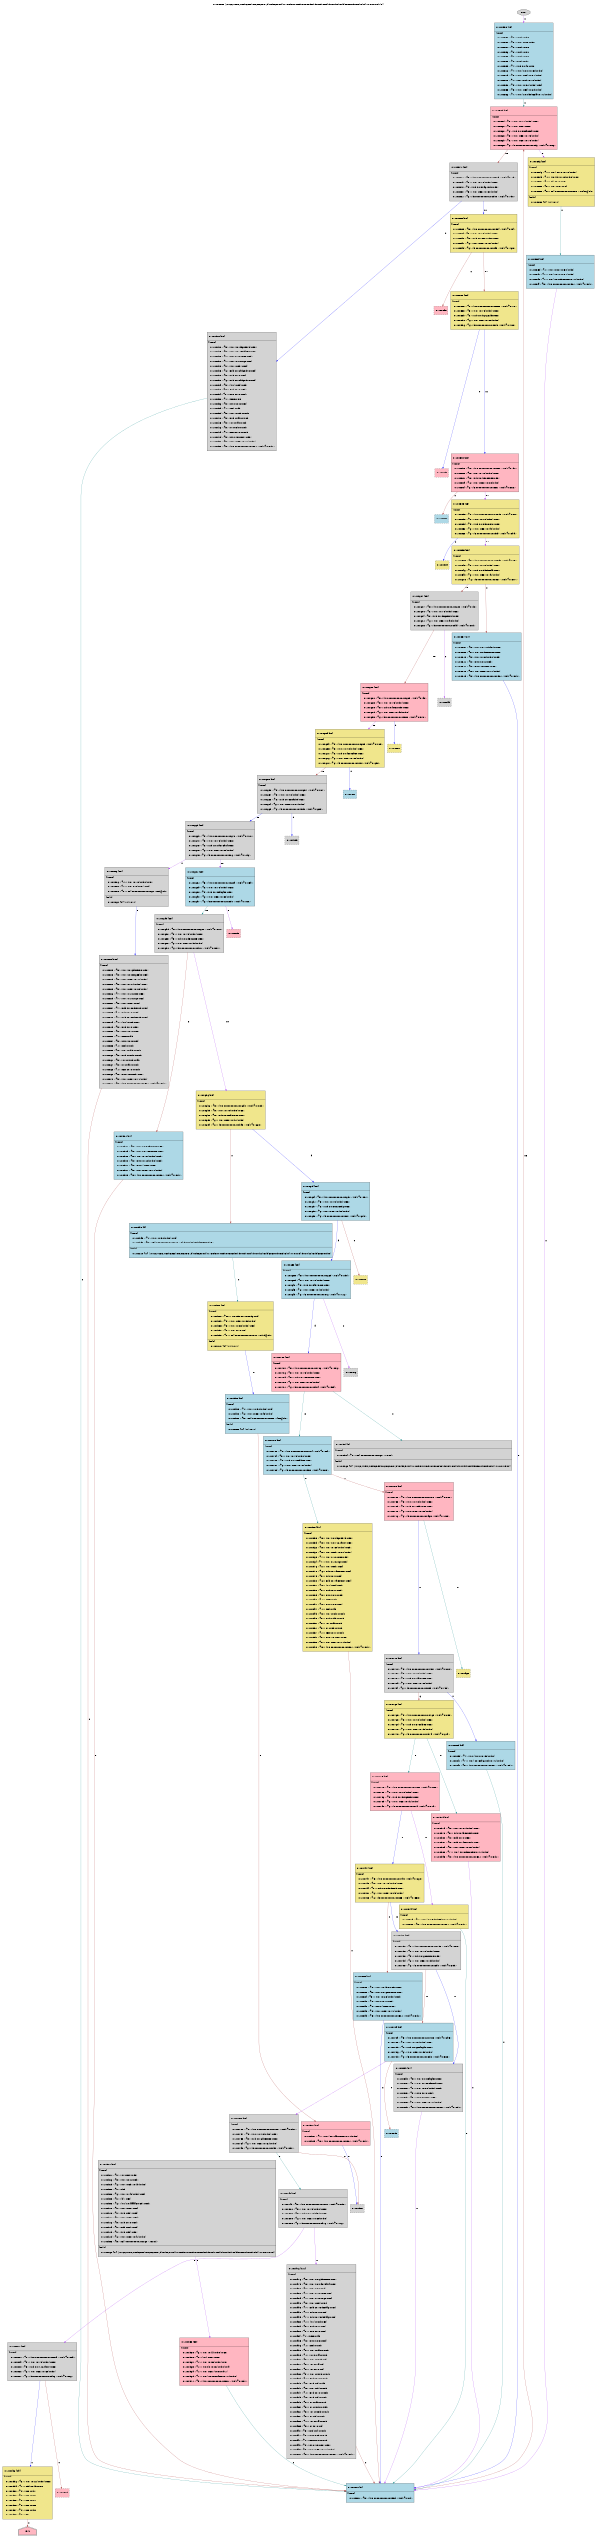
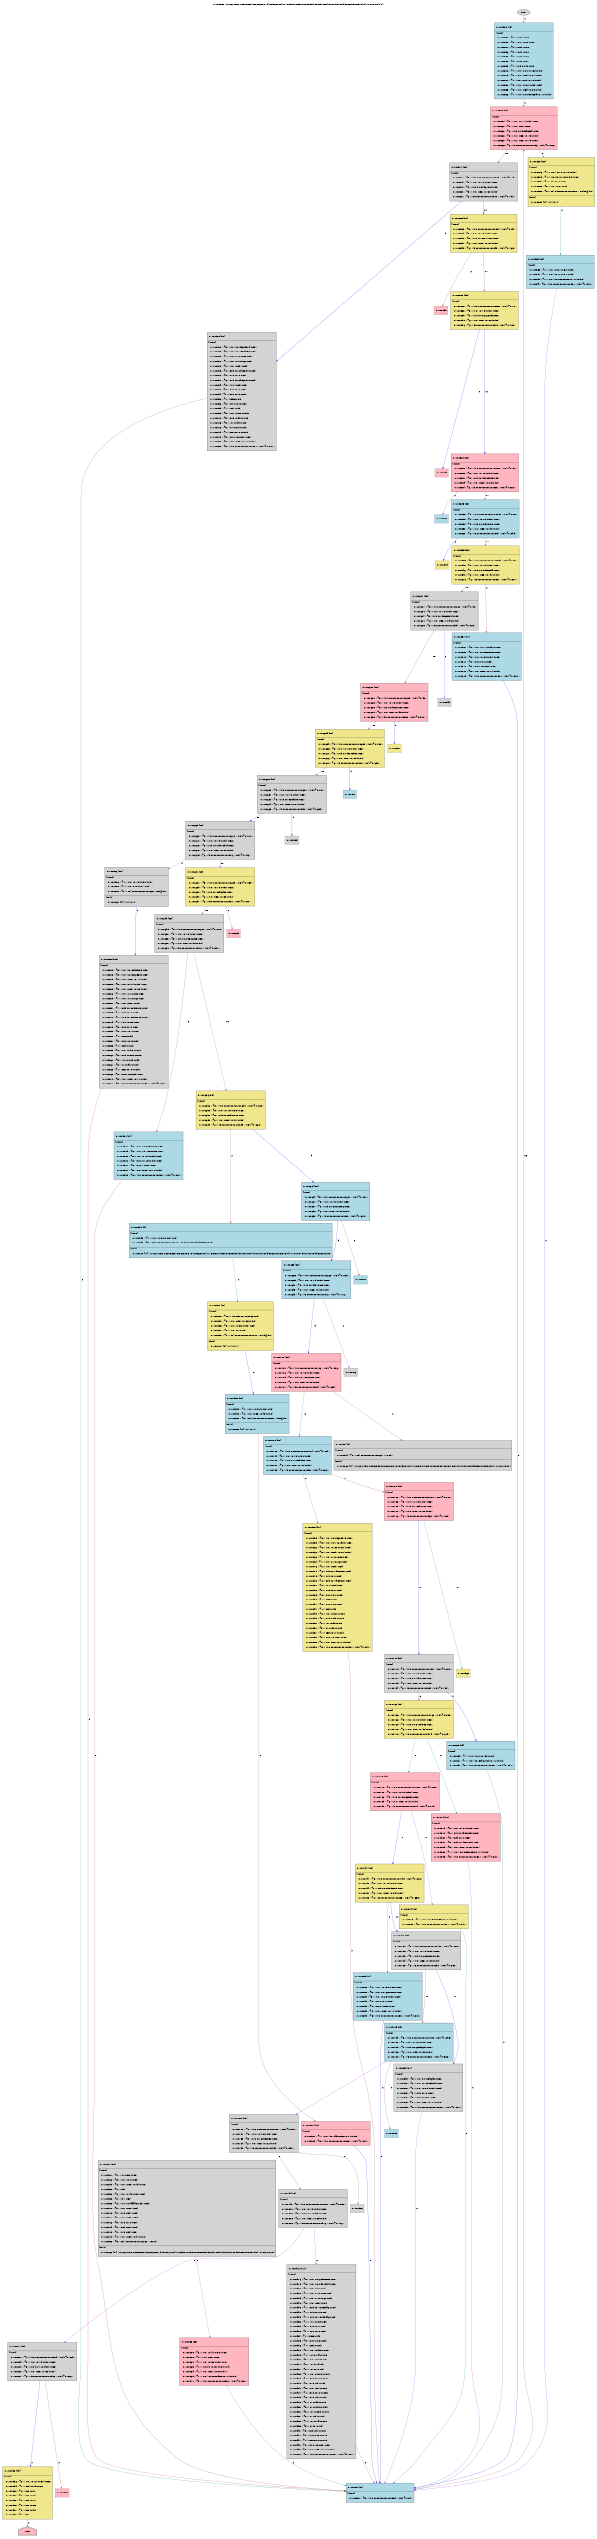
node "0x4015d5 [25]": fillcolor khaki -> lightblue
node "0x401684 [25]": fillcolor lightblue -> khaki
node "0x401c01": fillcolor khaki -> lightblue
edge "0x401bc7 [12]" -> "0x401de1": now "0x401bc7 [12]" -> "0x401e04 [5]"
node "Exit": label "Exit" -> "Users"
